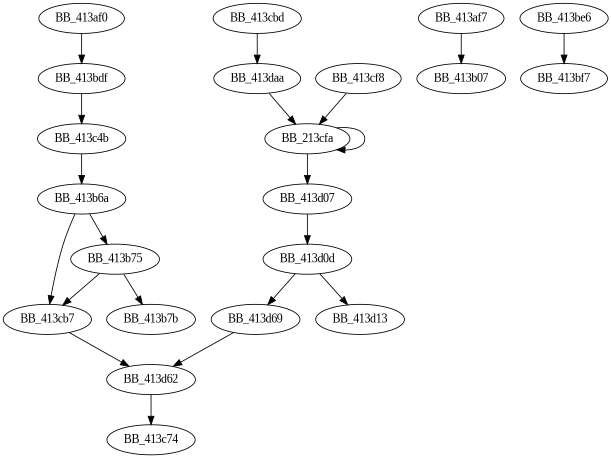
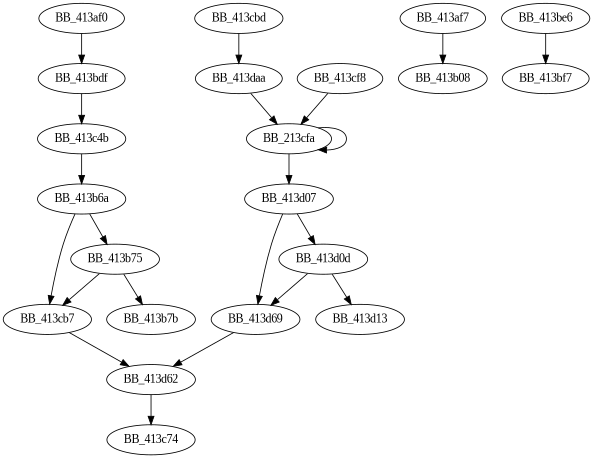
node "BB_413b07": label "BB_413b07" -> "BB_413b08"
edge "BB_413d07" -> "BB_413d69": added
